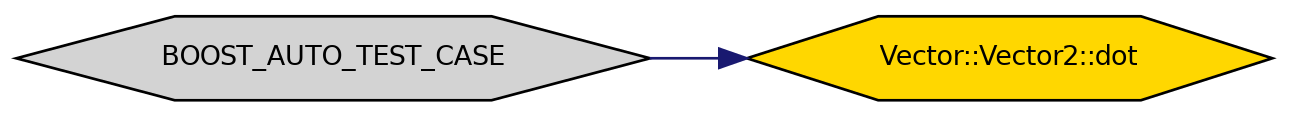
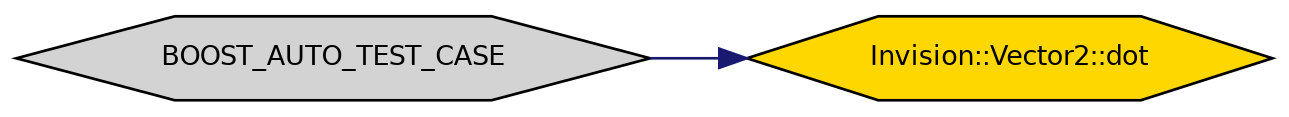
node "Vector::Vector2::dot": label "Vector::Vector2::dot" -> "Invision::Vector2::dot"
